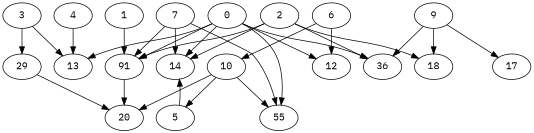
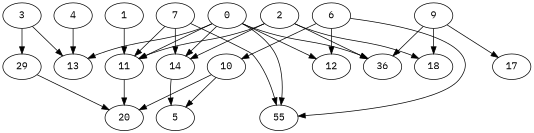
node "91": label "91" -> "11"
edge "10" -> "55": now "6" -> "55"
edge "5" -> "14": reversed
